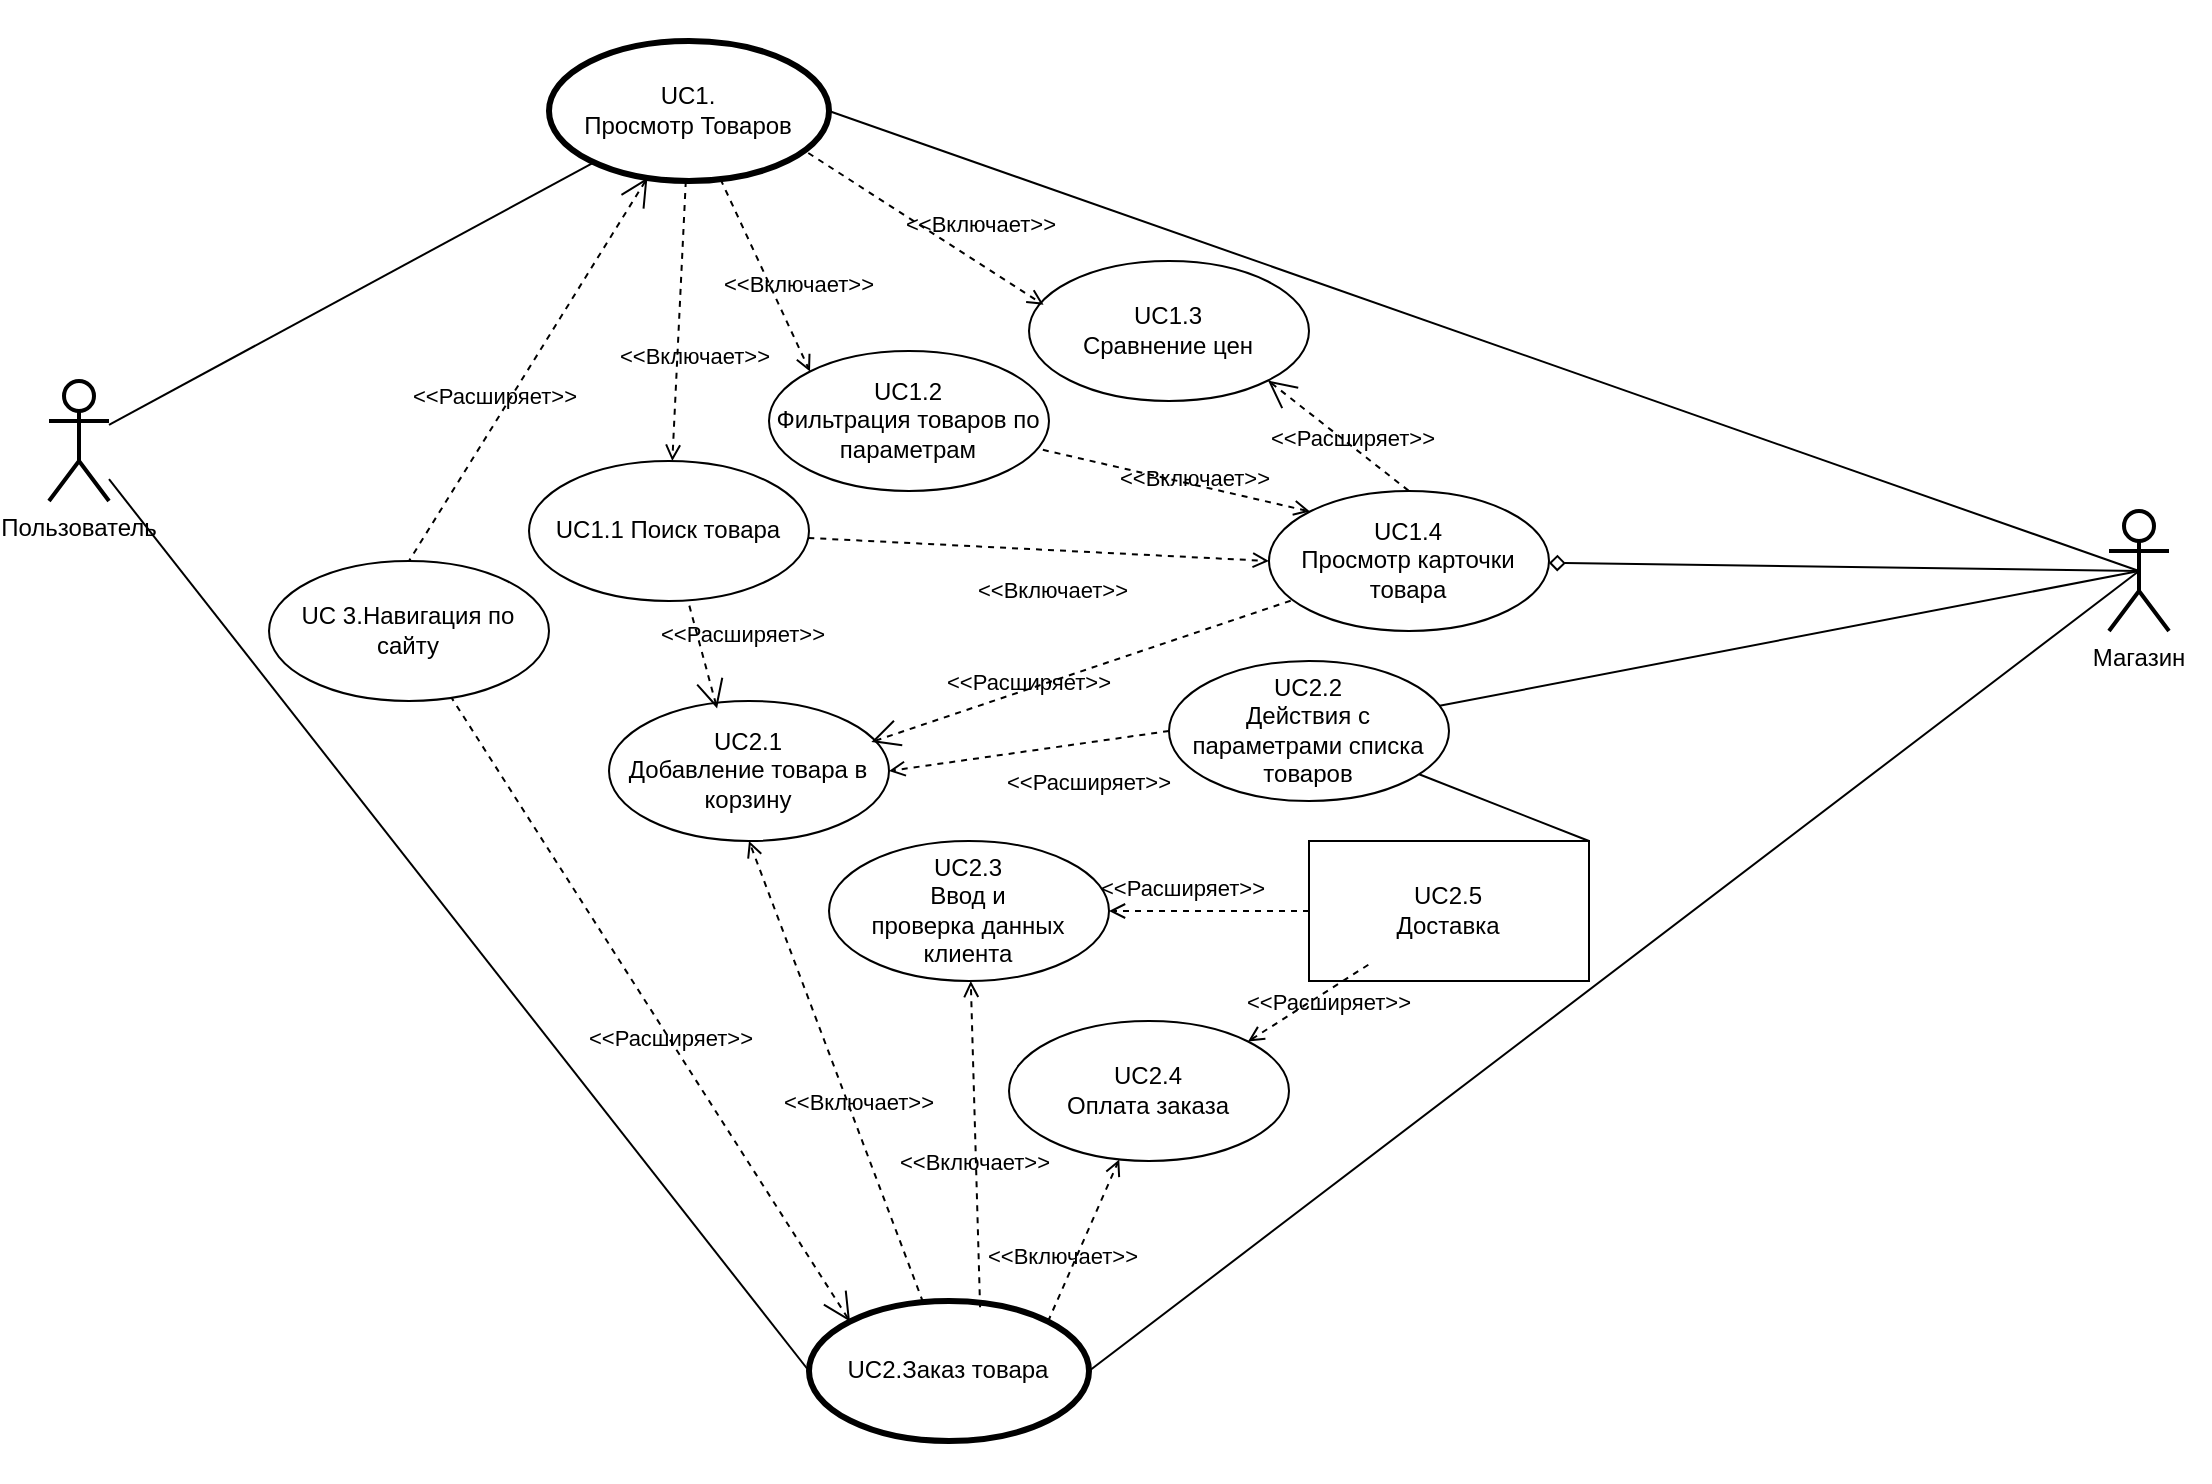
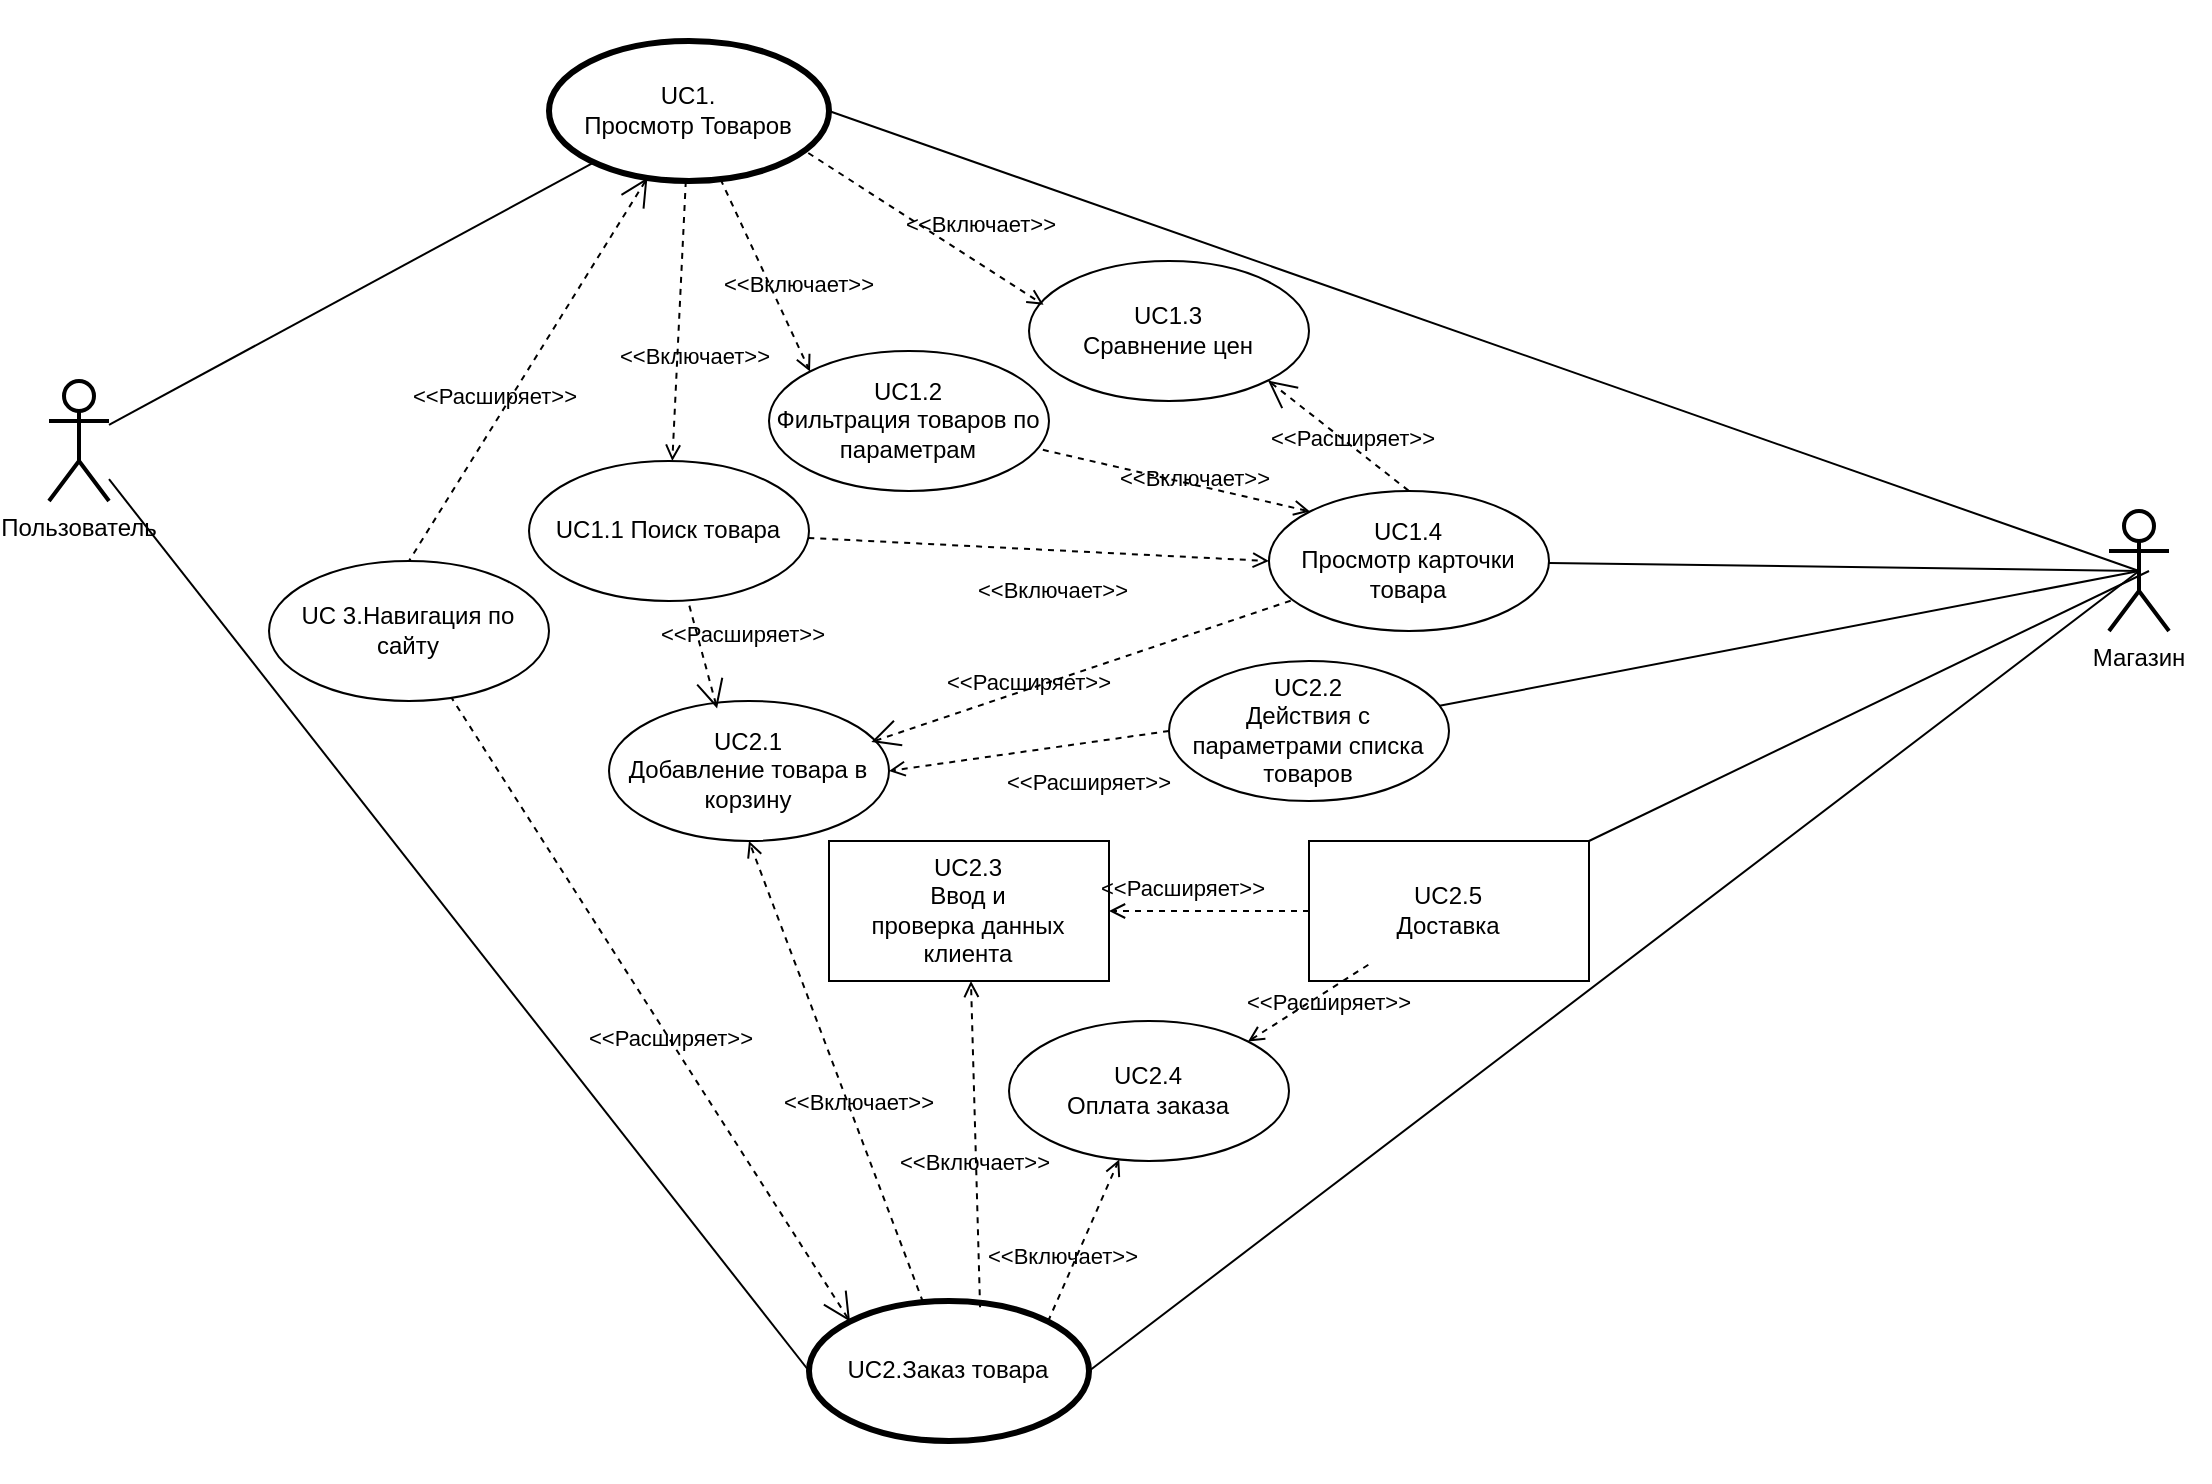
edge "Магазин" -> "UC1.4 Просмотр карточки товара": arrowhead diamond -> none
edge "UC2.2 Действия с параметрами списка товаров" -- "UC2.5 Доставка": now "Магазин" -- "UC2.5 Доставка"
node "UC2.3 Ввод и проверка данных клиента": shape ellipse -> rectangle
